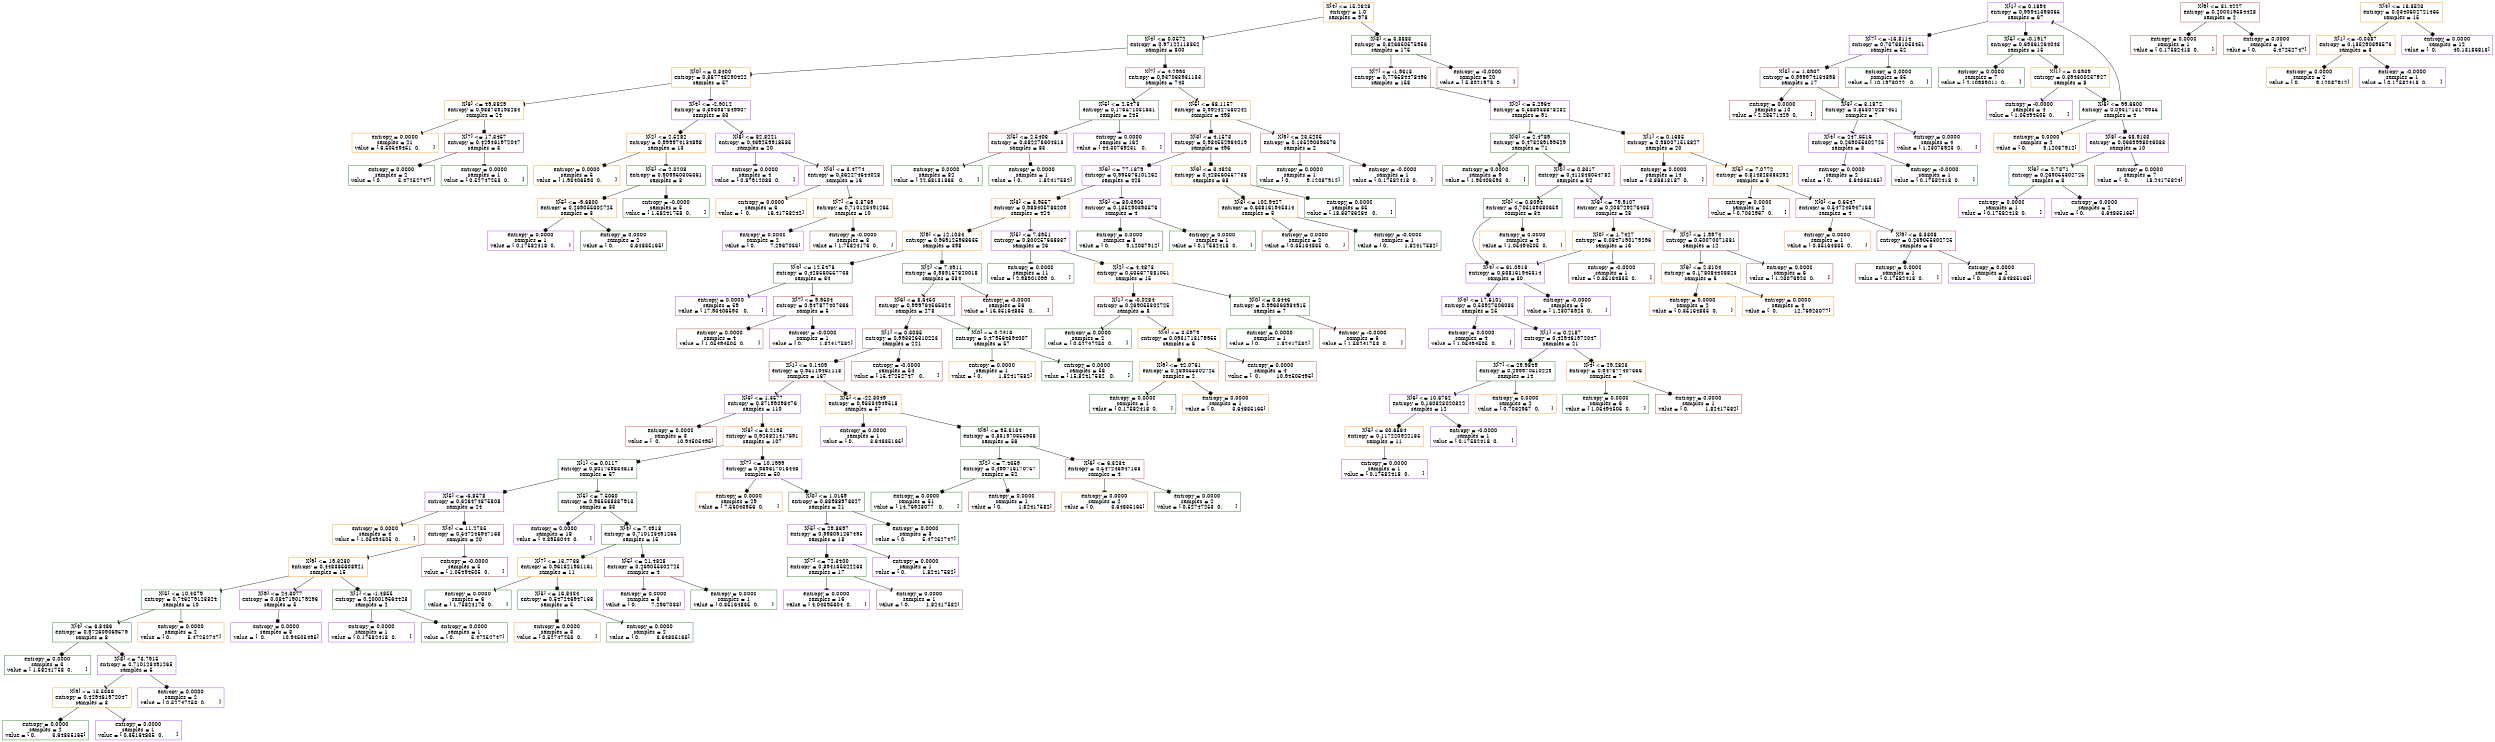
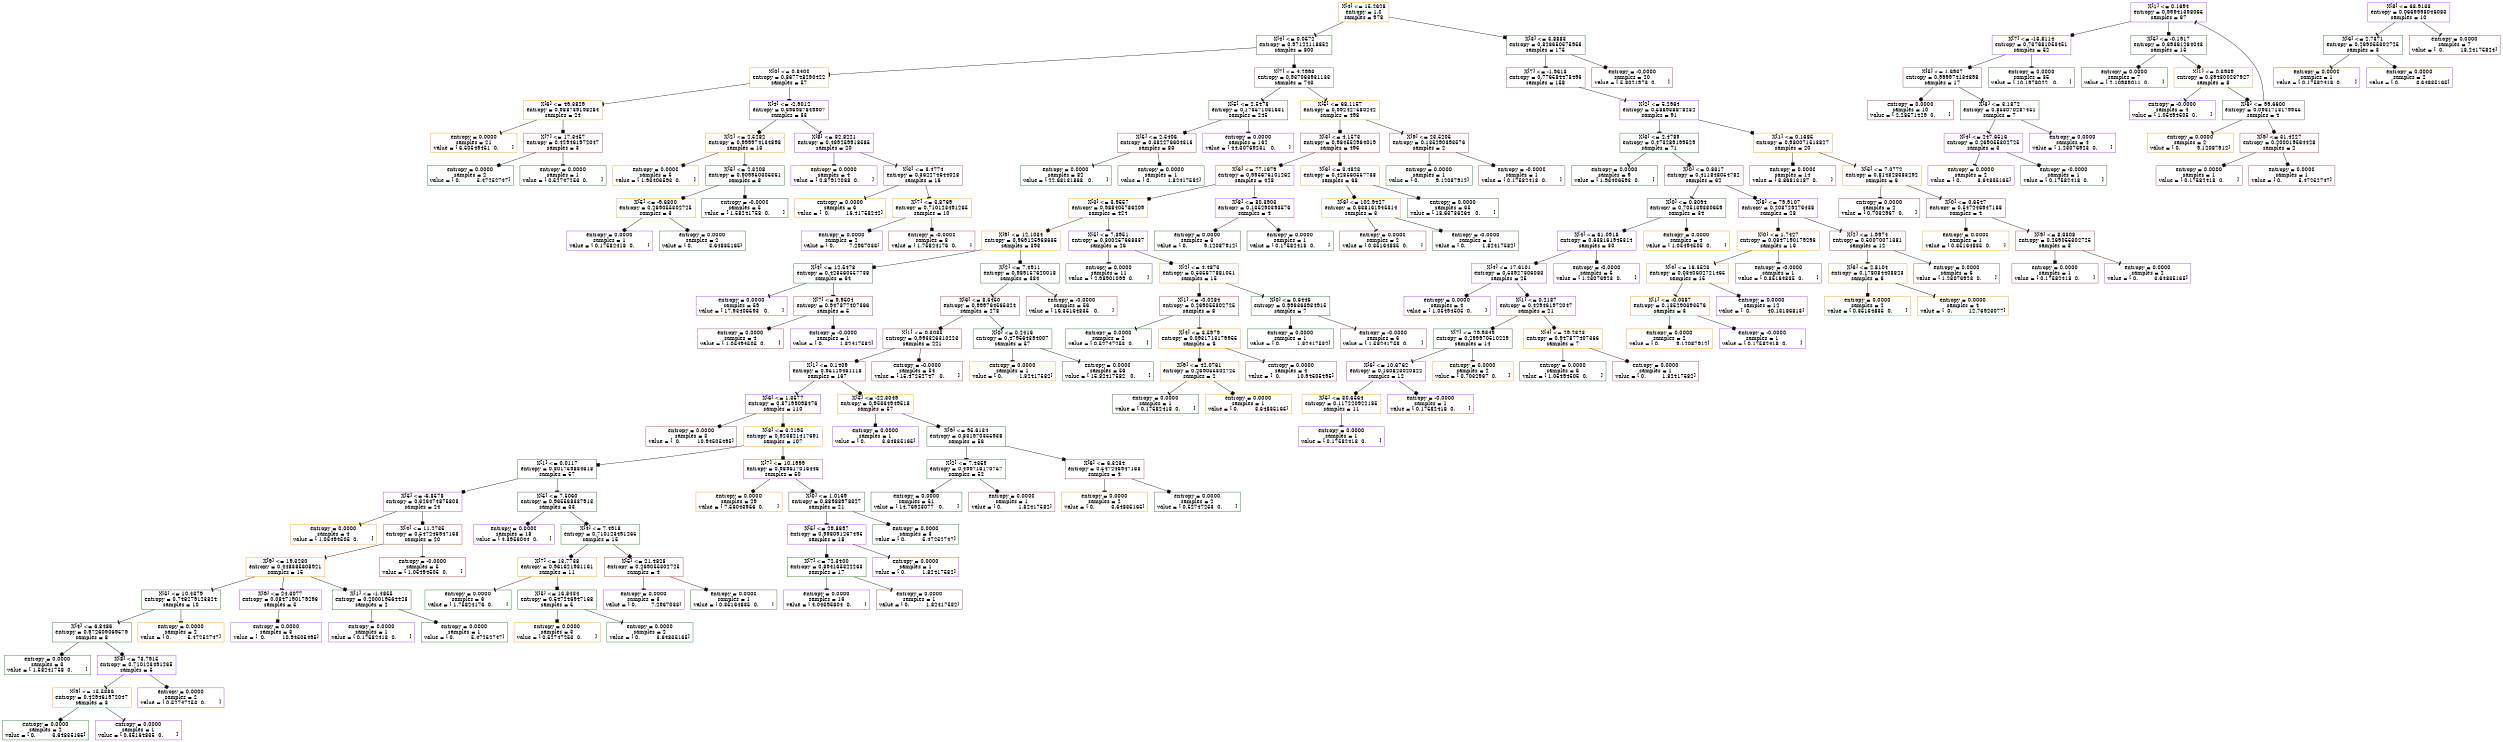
edge "X[8] <= 99.6600 entropy = 0.0931713179955 samples = 4" -> "X[8] <= 68.9133 entropy = 0.0669998046083 samples = 10": now "X[8] <= 99.6600 entropy = 0.0931713179955 samples = 4" -> "X[9] <= 31.4227 entropy = 0.200019564428 samples = 2"
edge "X[0] <= 0.8317 entropy = 0.411848054782 samples = 62" -> "X[8] <= 79.9107 entropy = 0.208729276438 samples = 28": arrowhead tee -> box
edge "X[0] <= 1.7427 entropy = 0.0847190179296 samples = 16" -> "X[4] <= 61.0918 entropy = 0.638161945314 samples = 30": now "X[0] <= 1.7427 entropy = 0.0847190179296 samples = 16" -> "X[4] <= 16.3523 entropy = 0.0340602721465 samples = 15"
